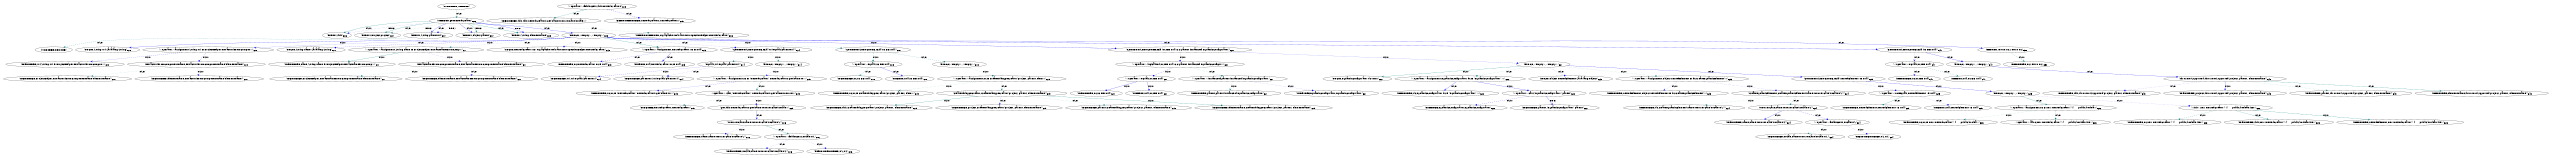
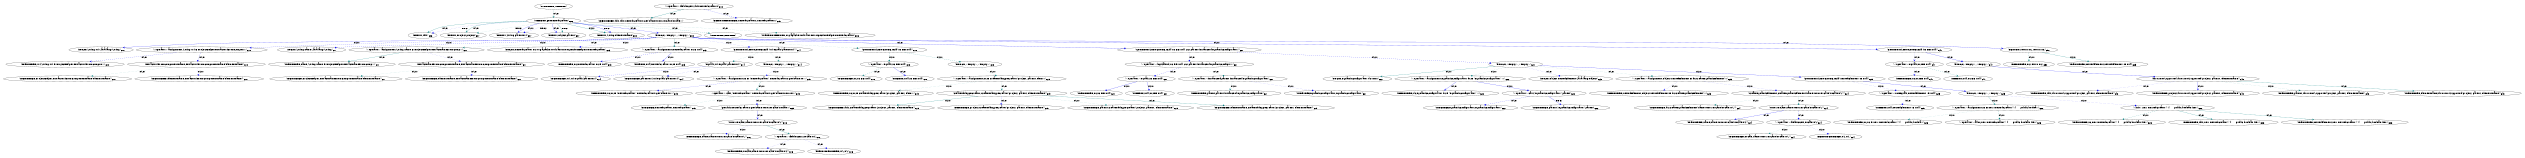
edge "(PARAM,String parentUri)" -> "(MODIFIER,PRIVATE)": now "(METHOD,getNestedCreator)" -> "(MODIFIER,PRIVATE)"
edge "(<operator>.notEquals,nestedElement != null)" -> "(IDENTIFIER,nestedElement,nestedElement != null)": now "(RETURN,return nc;,return nc;)" -> "(IDENTIFIER,nestedElement,nestedElement != null)"
